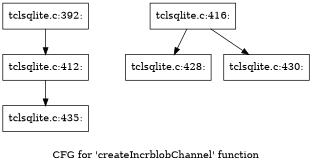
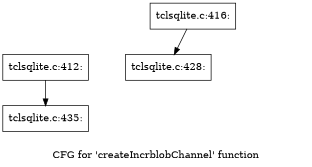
node "tclsqlite.c:392:": removed
node "tclsqlite.c:430:": removed
